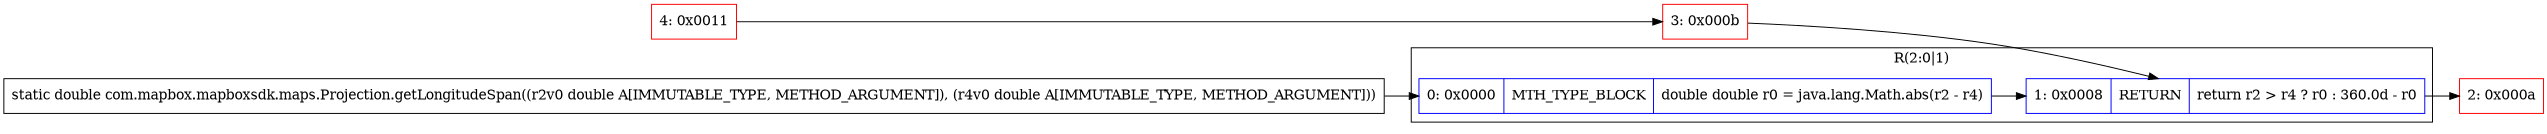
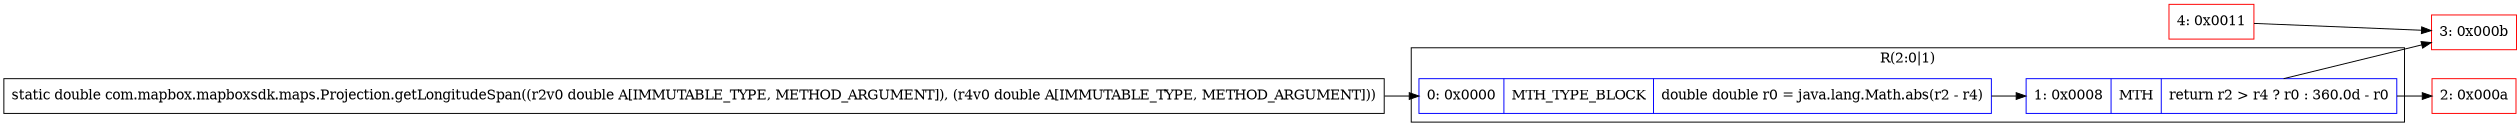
edge "3: 0x000b" -> "1: 0x0008": reversed
node "1: 0x0008": text "RETURN" -> "MTH"
